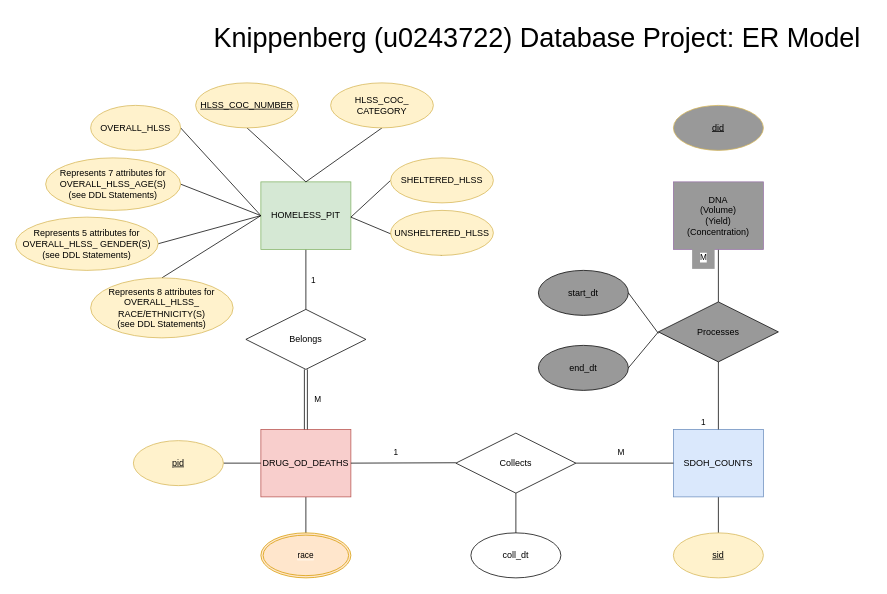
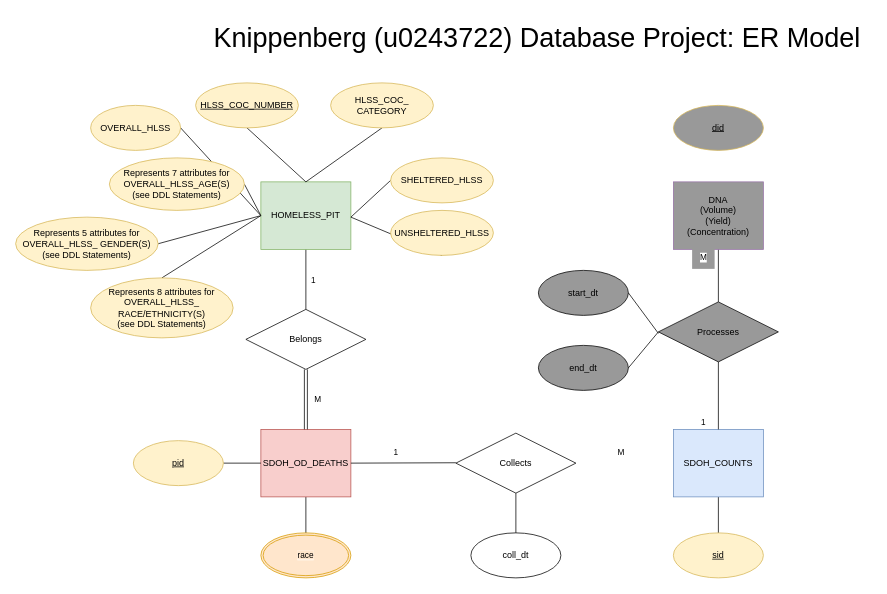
node "Represents 7 attributes for OVERALL_HLSS_AGE(S) (see DDL Statements)": moved (113, 184) -> (177, 184)
node "DRUG_OD_DEATHS": label "DRUG_OD_DEATHS" -> "SDOH_OD_DEATHS"
edge "Collects" -- "SDOH_COUNTS": removed
